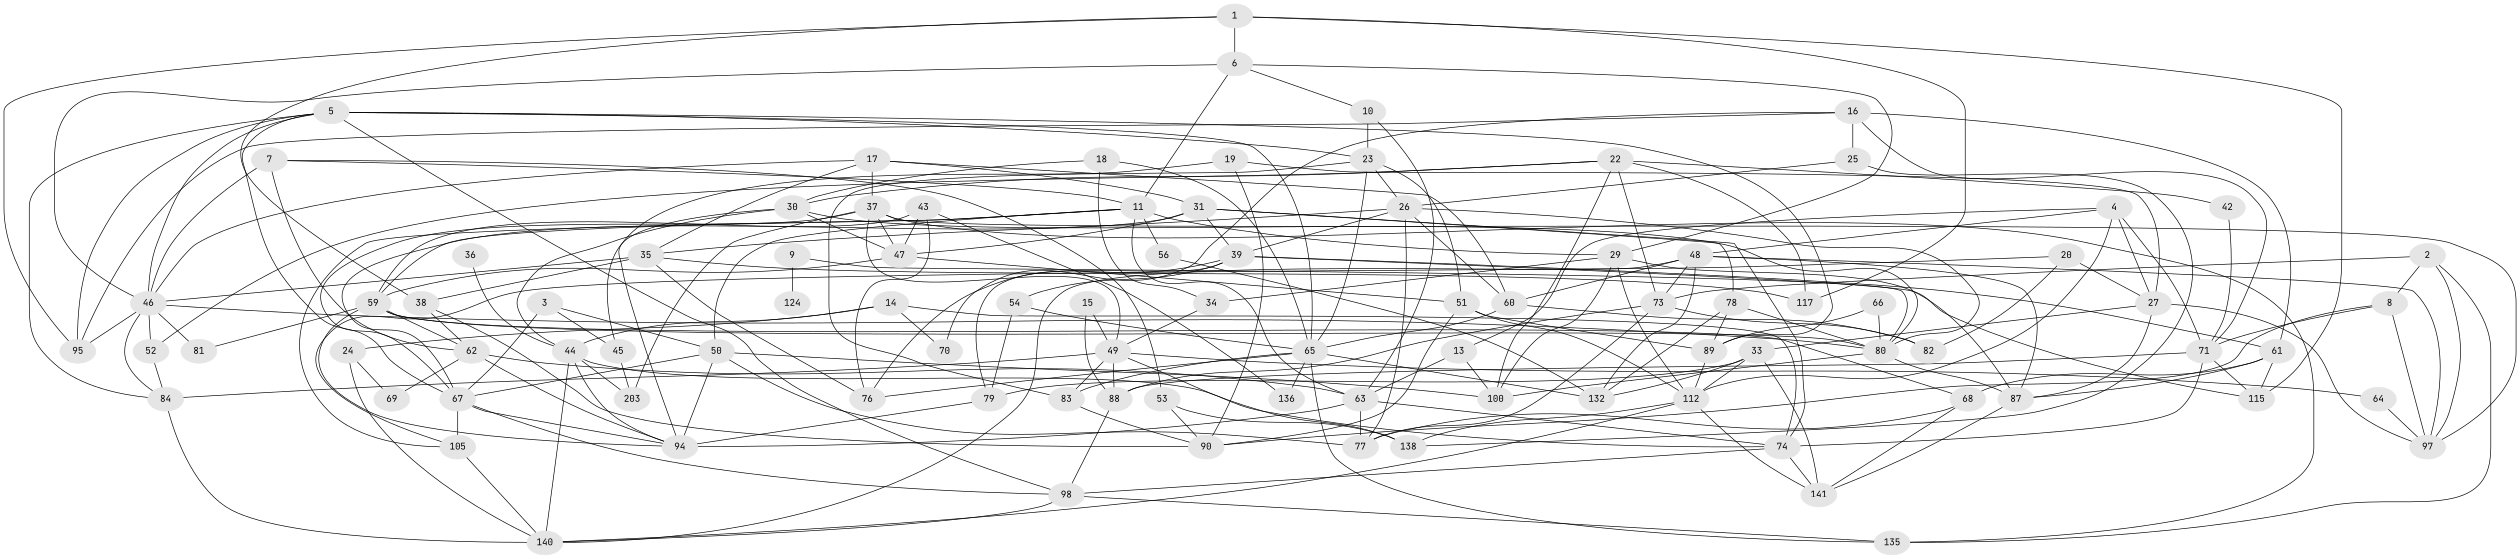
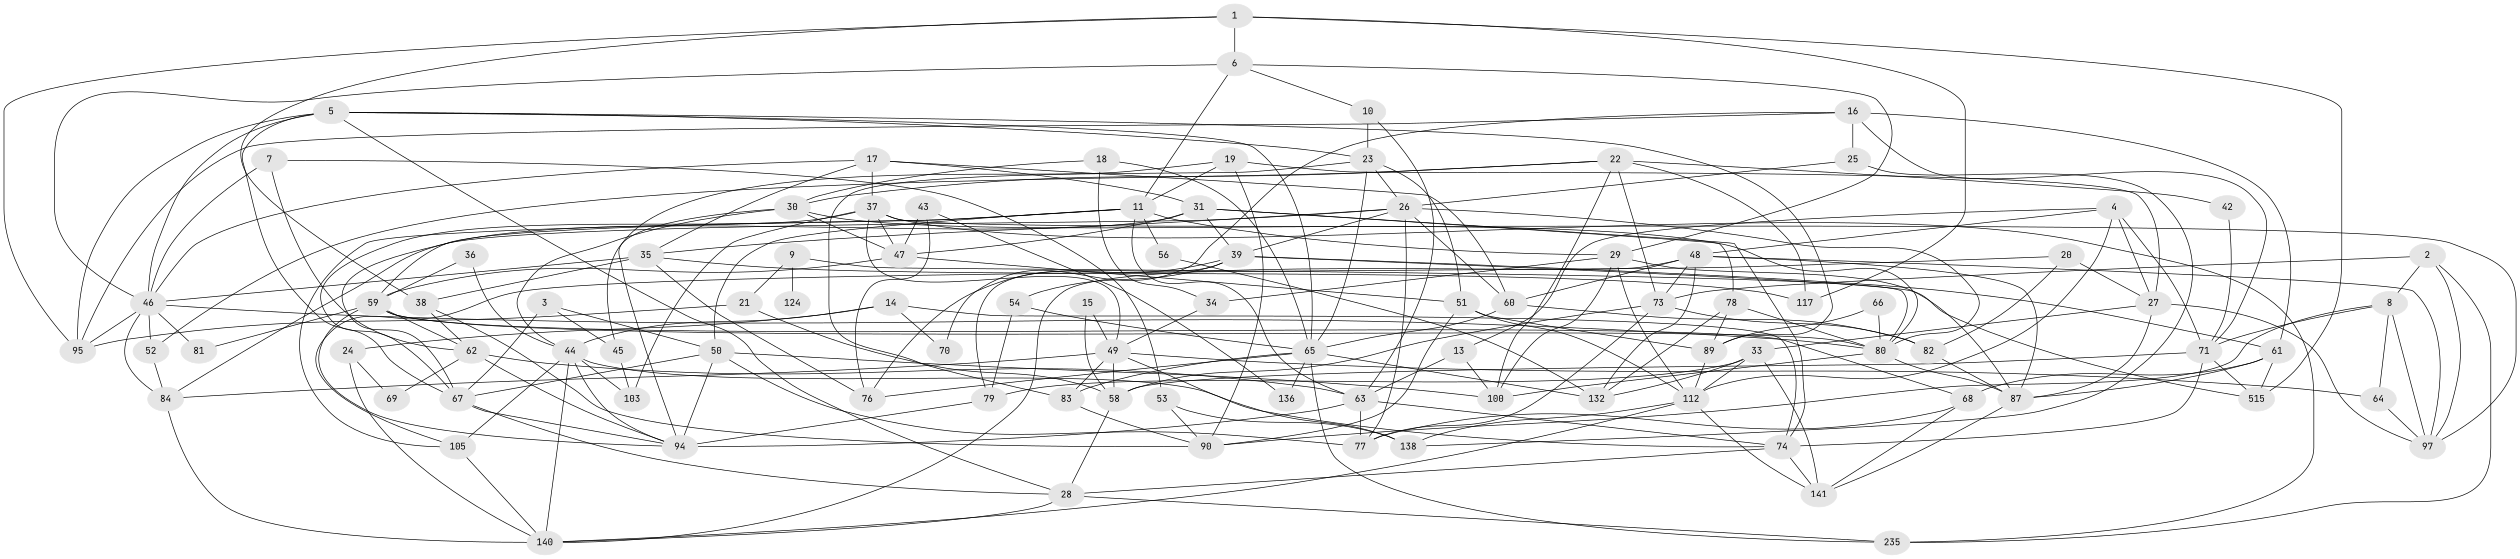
edge "7" -- "11": now "19" -- "11"
edge "5" -- "84": now "26" -- "84"
edge "43" -- "59": now "36" -- "59"
node "21": added
edge "8" -- "64": added
edge "82" -- "87": added
node "203": label "203" -> "103"
node "88": label "88" -> "58"
node "115": label "115" -> "515"
edge "67" -- "105": now "44" -- "105"
node "98": label "98" -> "28"
node "135": label "135" -> "235"
